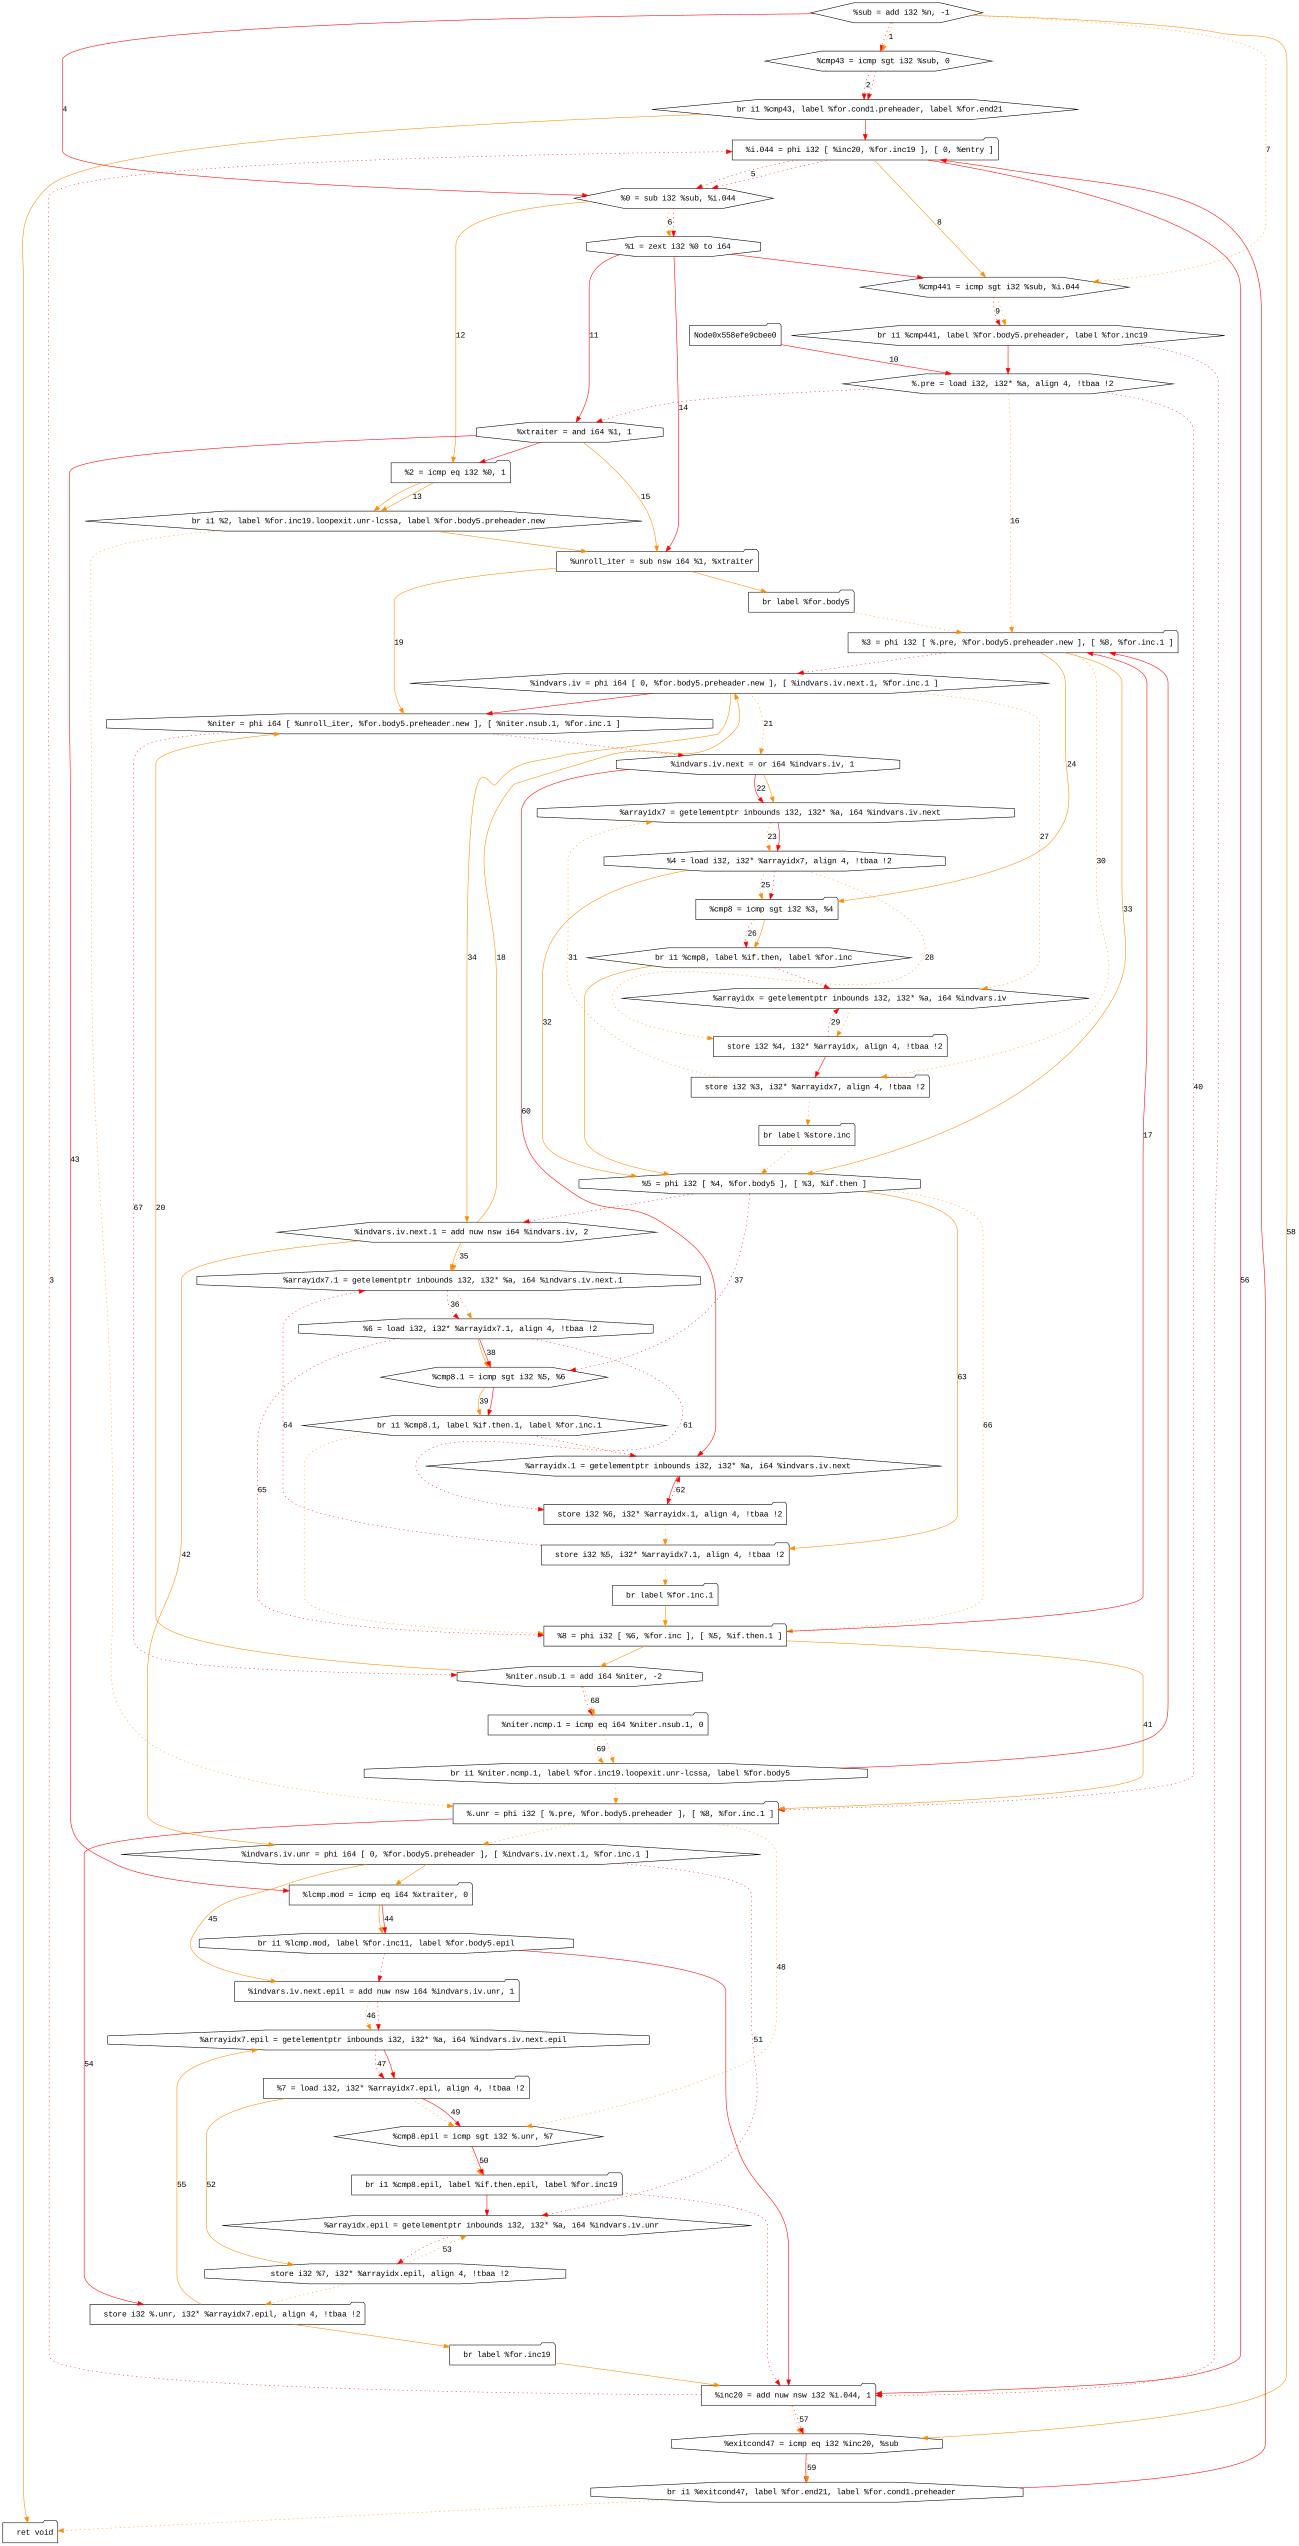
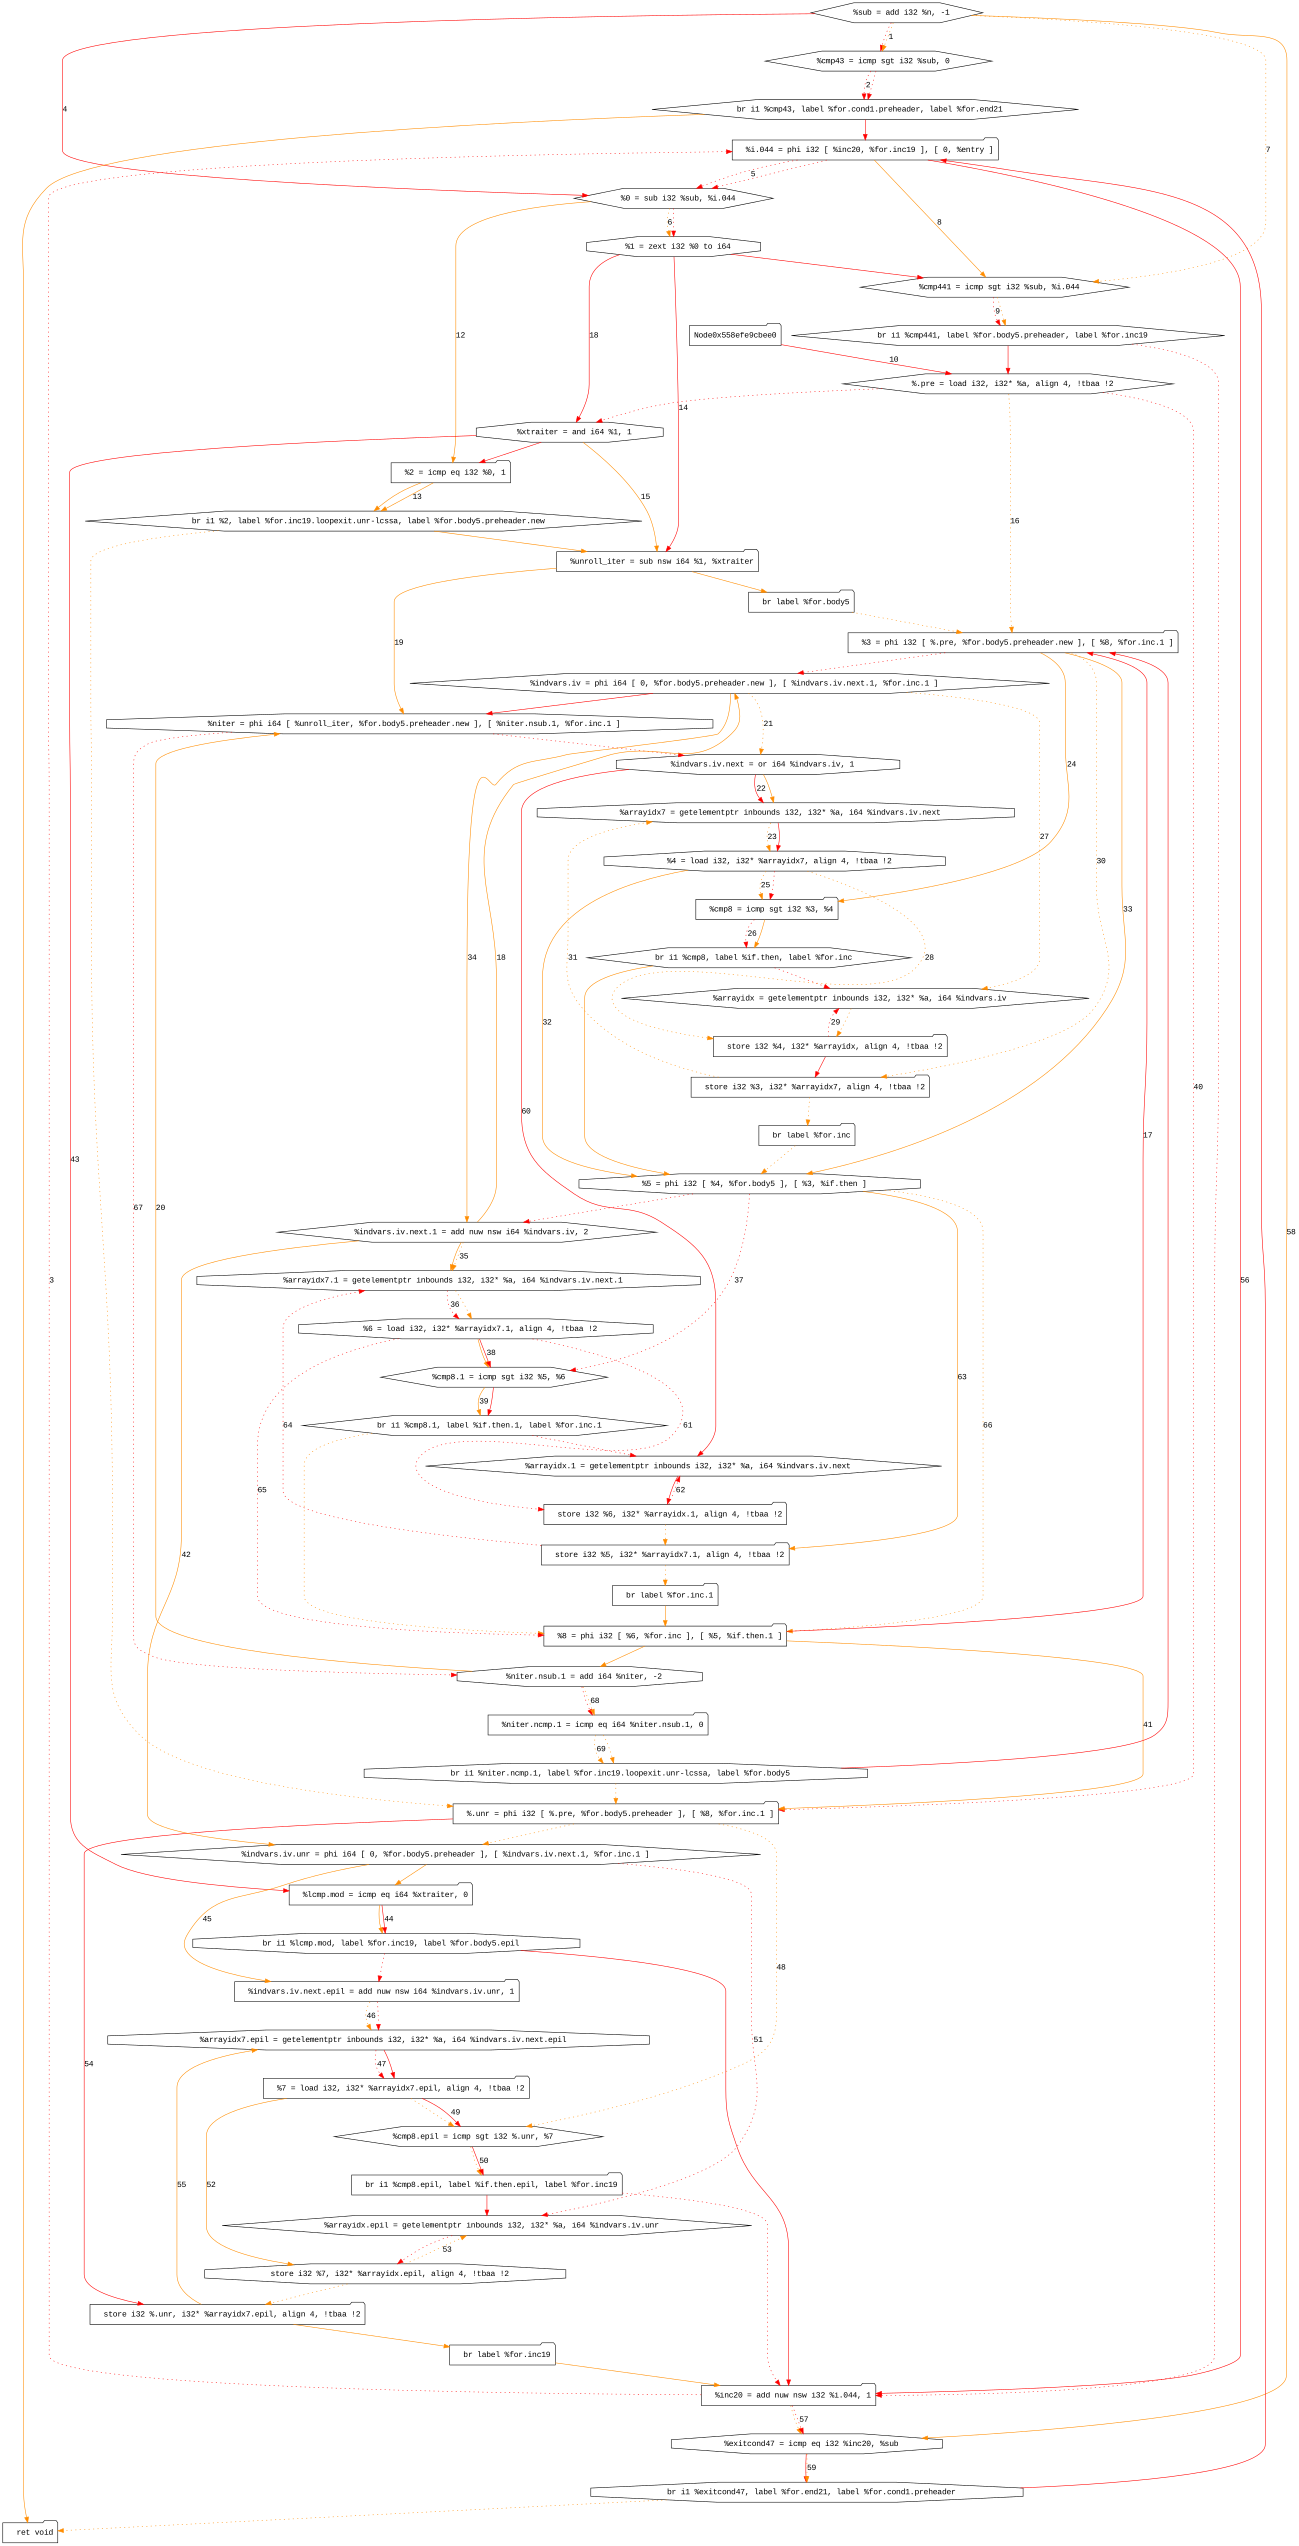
edge "%1 = zext i32 %0 to i64" -> "%xtraiter = and i64 %1, 1": label "11" -> "18"
node "br label %store.inc": label "br label %store.inc" -> "br label %for.inc"
node "br i1 %lcmp.mod, label %for.inc11, label %for.body5.epil": label "br i1 %lcmp.mod, label %for.inc11, label %for.body5.epil" -> "br i1 %lcmp.mod, label %for.inc19, label %for.body5.epil"
